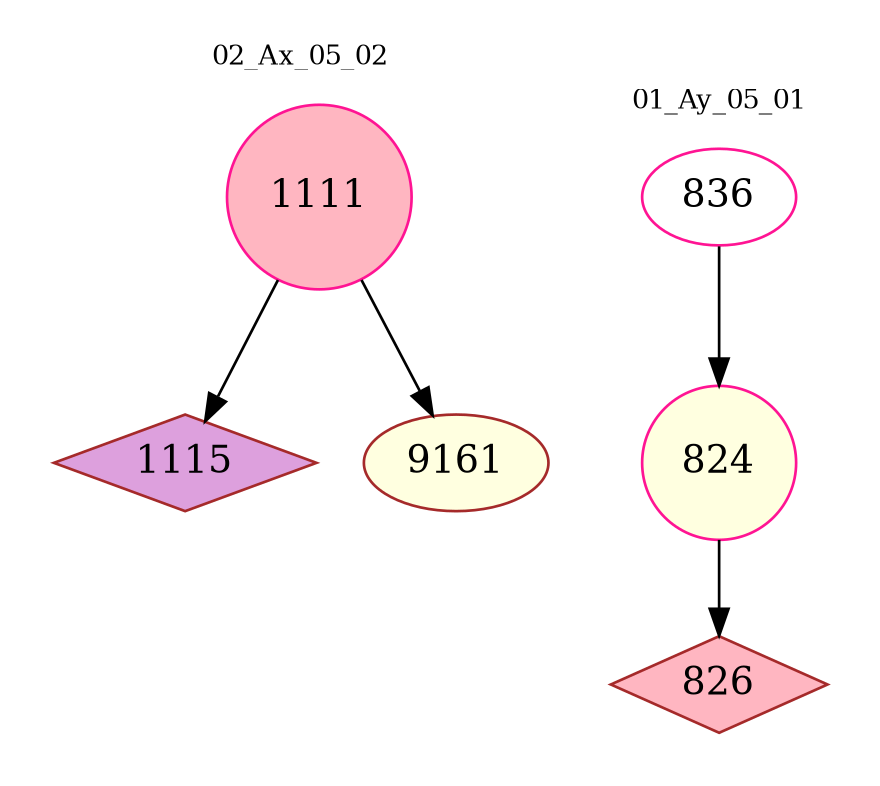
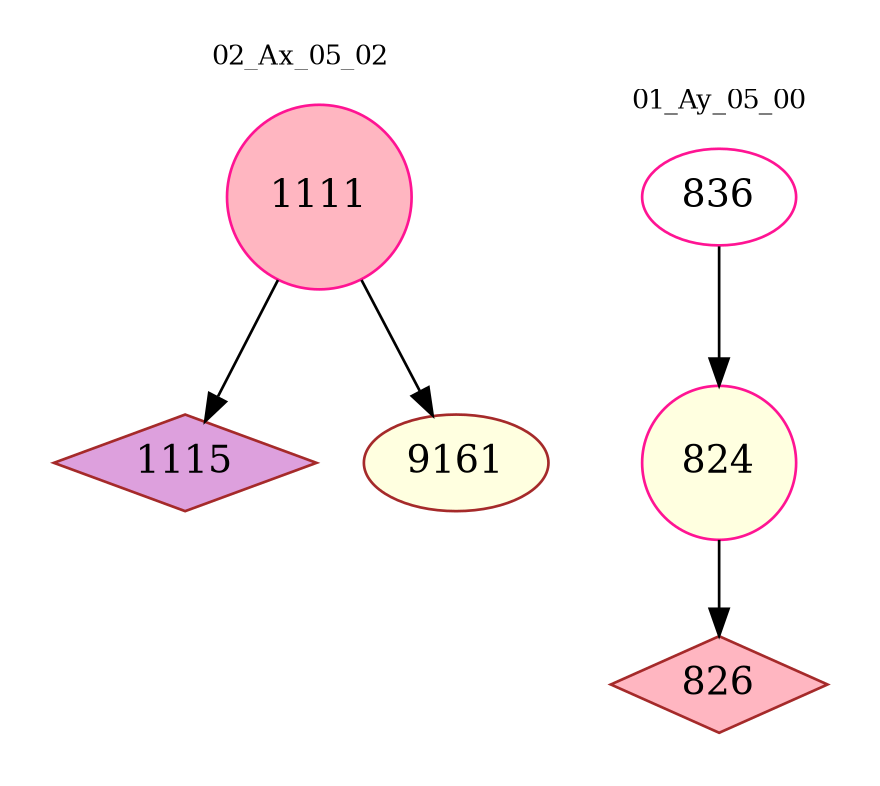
cluster "01_Ay_05_01": label "01_Ay_05_01" -> "01_Ay_05_00"
